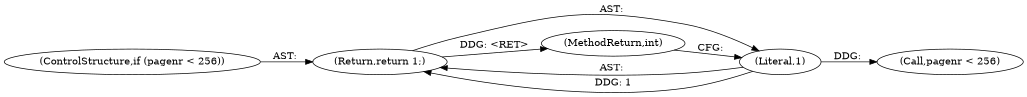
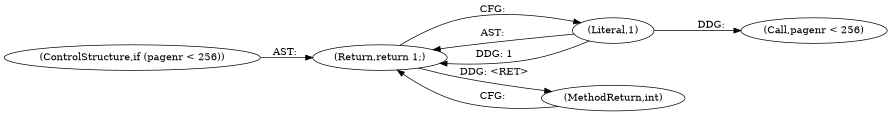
edge "(Return,return 1;)" -> "(Literal,1)": label "AST: " -> "CFG: "
edge "(MethodReturn,int)" -> "(Literal,1)": now "(MethodReturn,int)" -> "(Return,return 1;)"
